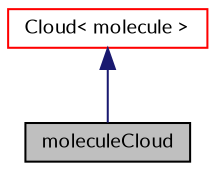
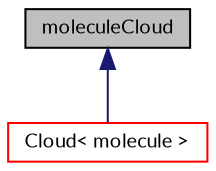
edge "moleculeCloud" -> "Cloud< molecule >": reversed
